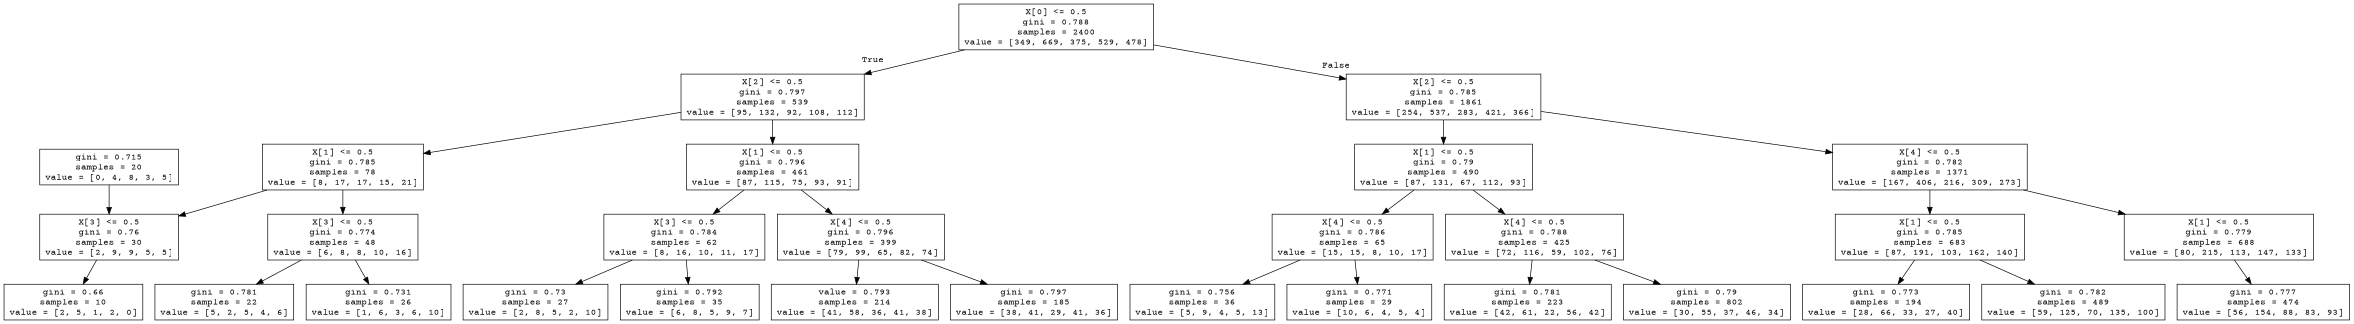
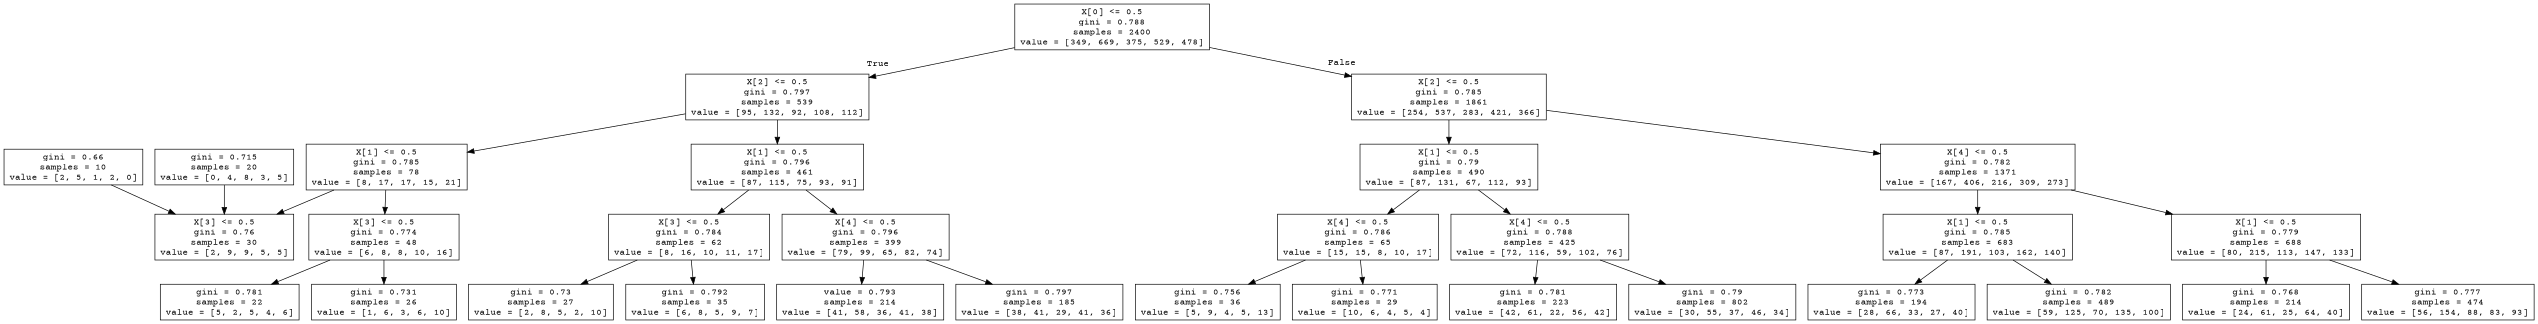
edge "X[3] <= 0.5 gini = 0.76 samples = 30 value = [2, 9, 9, 5, 5]" -> "gini = 0.66 samples = 10 value = [2, 5, 1, 2, 0]": reversed
node "gini = 0.768 samples = 214 value = [24, 61, 25, 64, 40]": added
